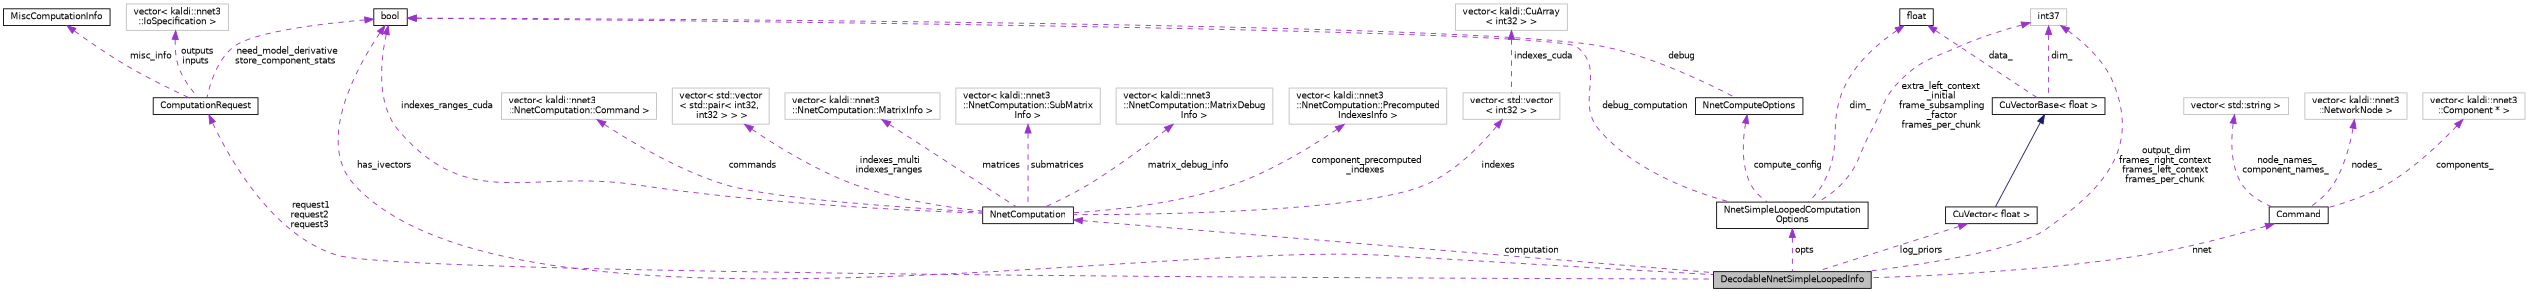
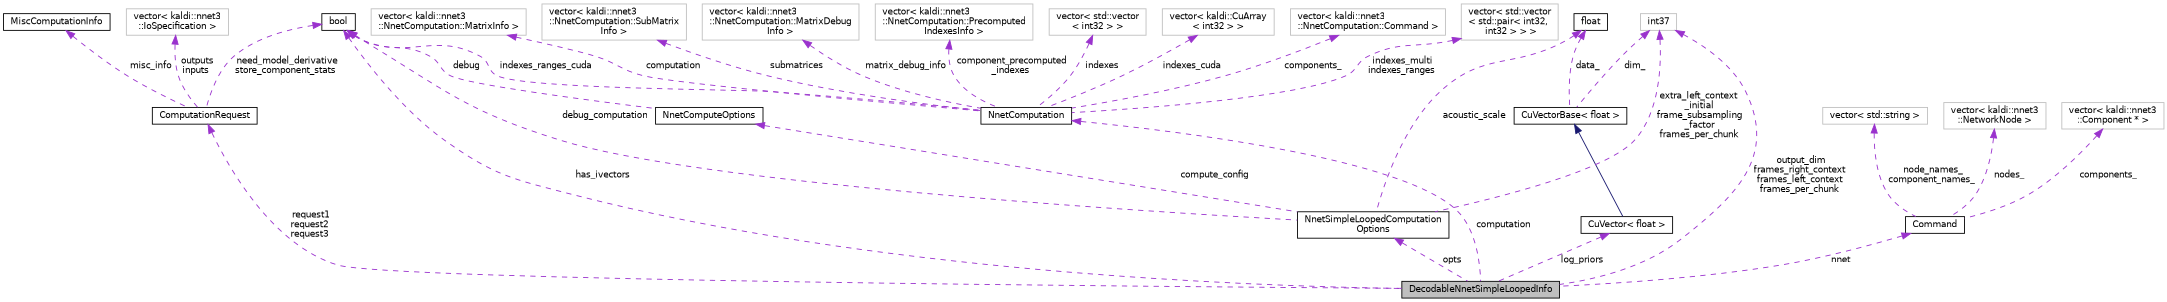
edge "vector< std::vector < int32 > >" -> "vector< kaldi::CuArray < int32 > >": now "NnetComputation" -> "vector< kaldi::CuArray < int32 > >"
edge "NnetSimpleLoopedComputation Options" -> "float": label " dim_" -> " acoustic_scale"
edge "NnetComputation" -> "vector< kaldi::nnet3 ::NnetComputation::Command >": label " commands" -> " components_"
edge "NnetComputation" -> "vector< kaldi::nnet3 ::NnetComputation::MatrixInfo >": label " matrices" -> " computation"
